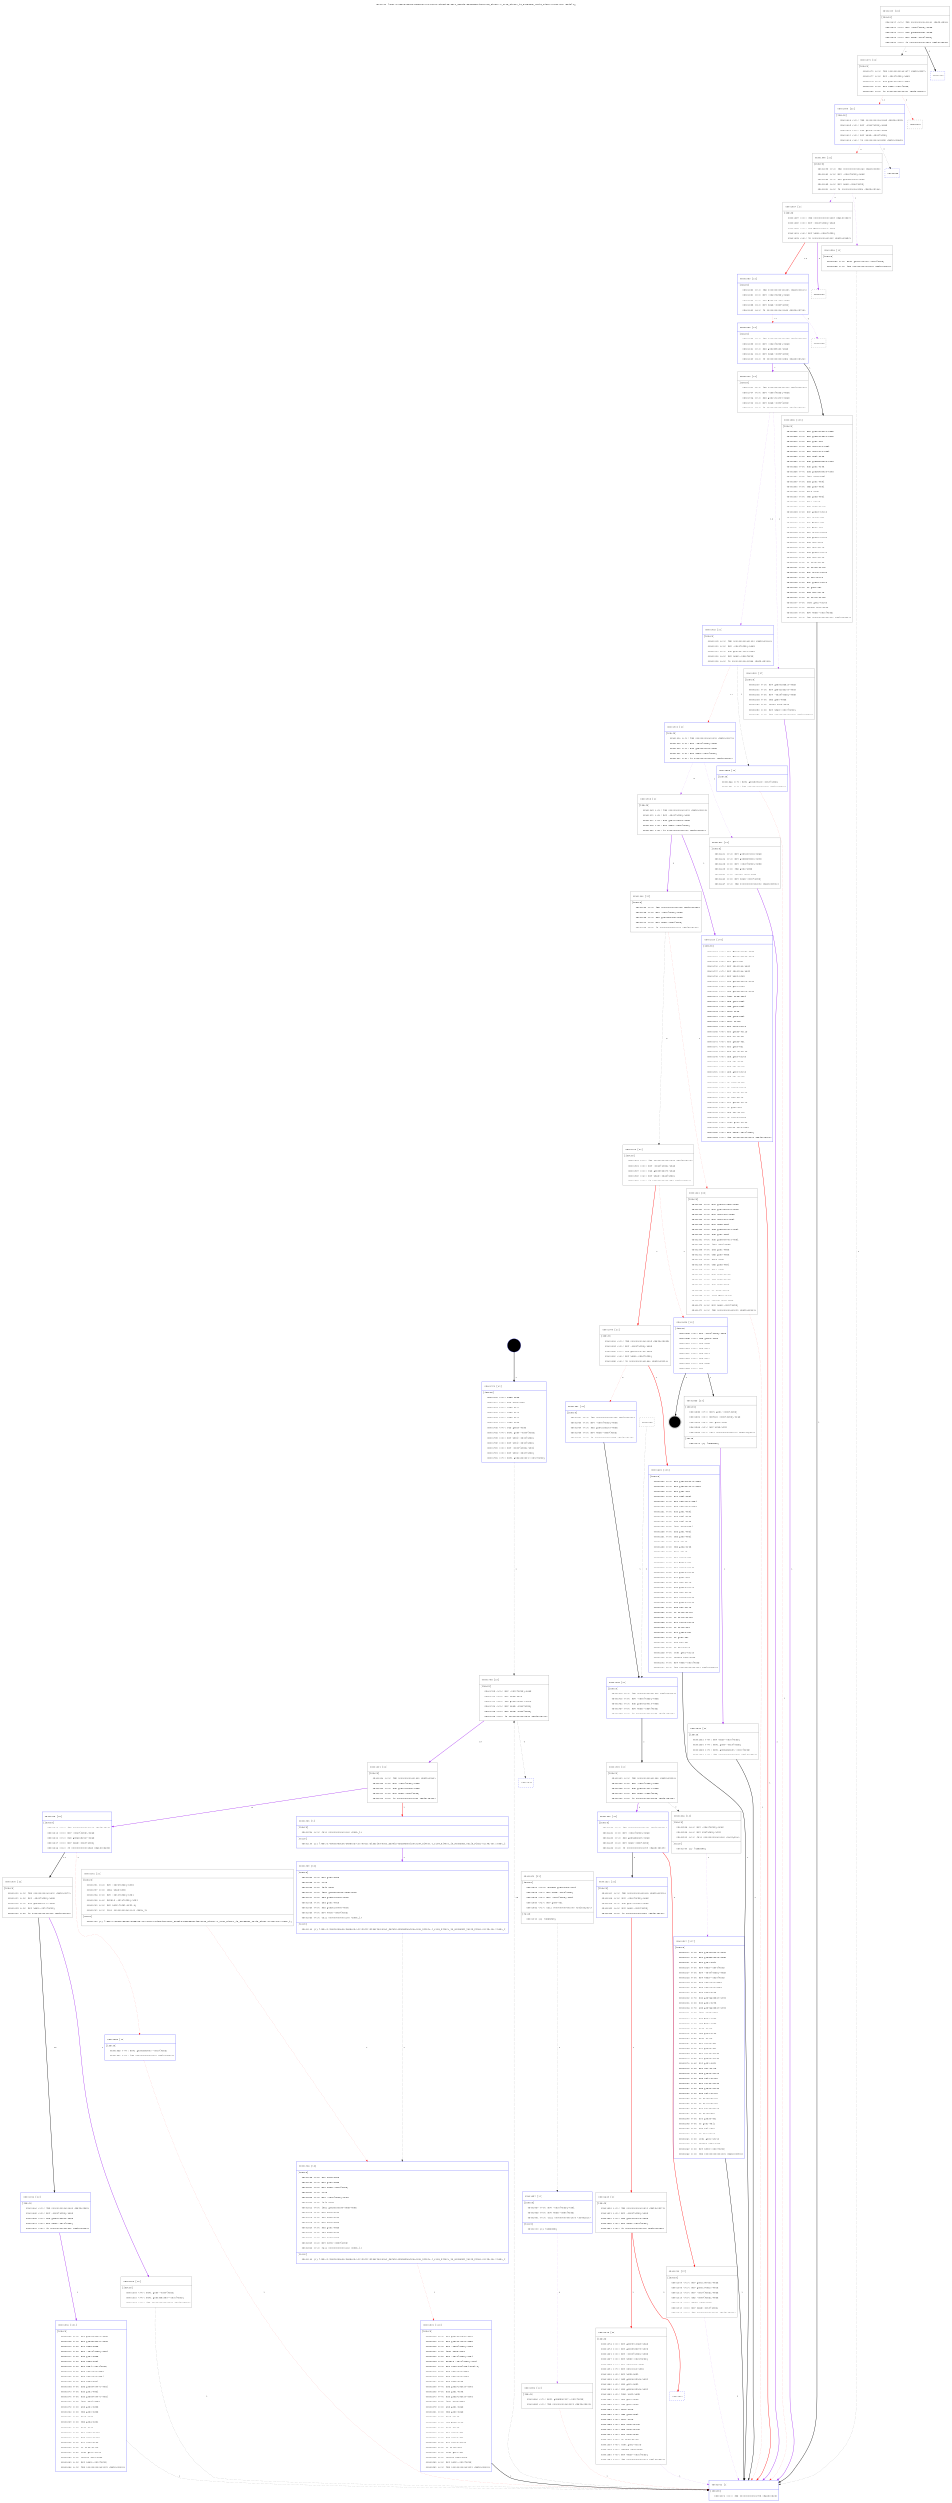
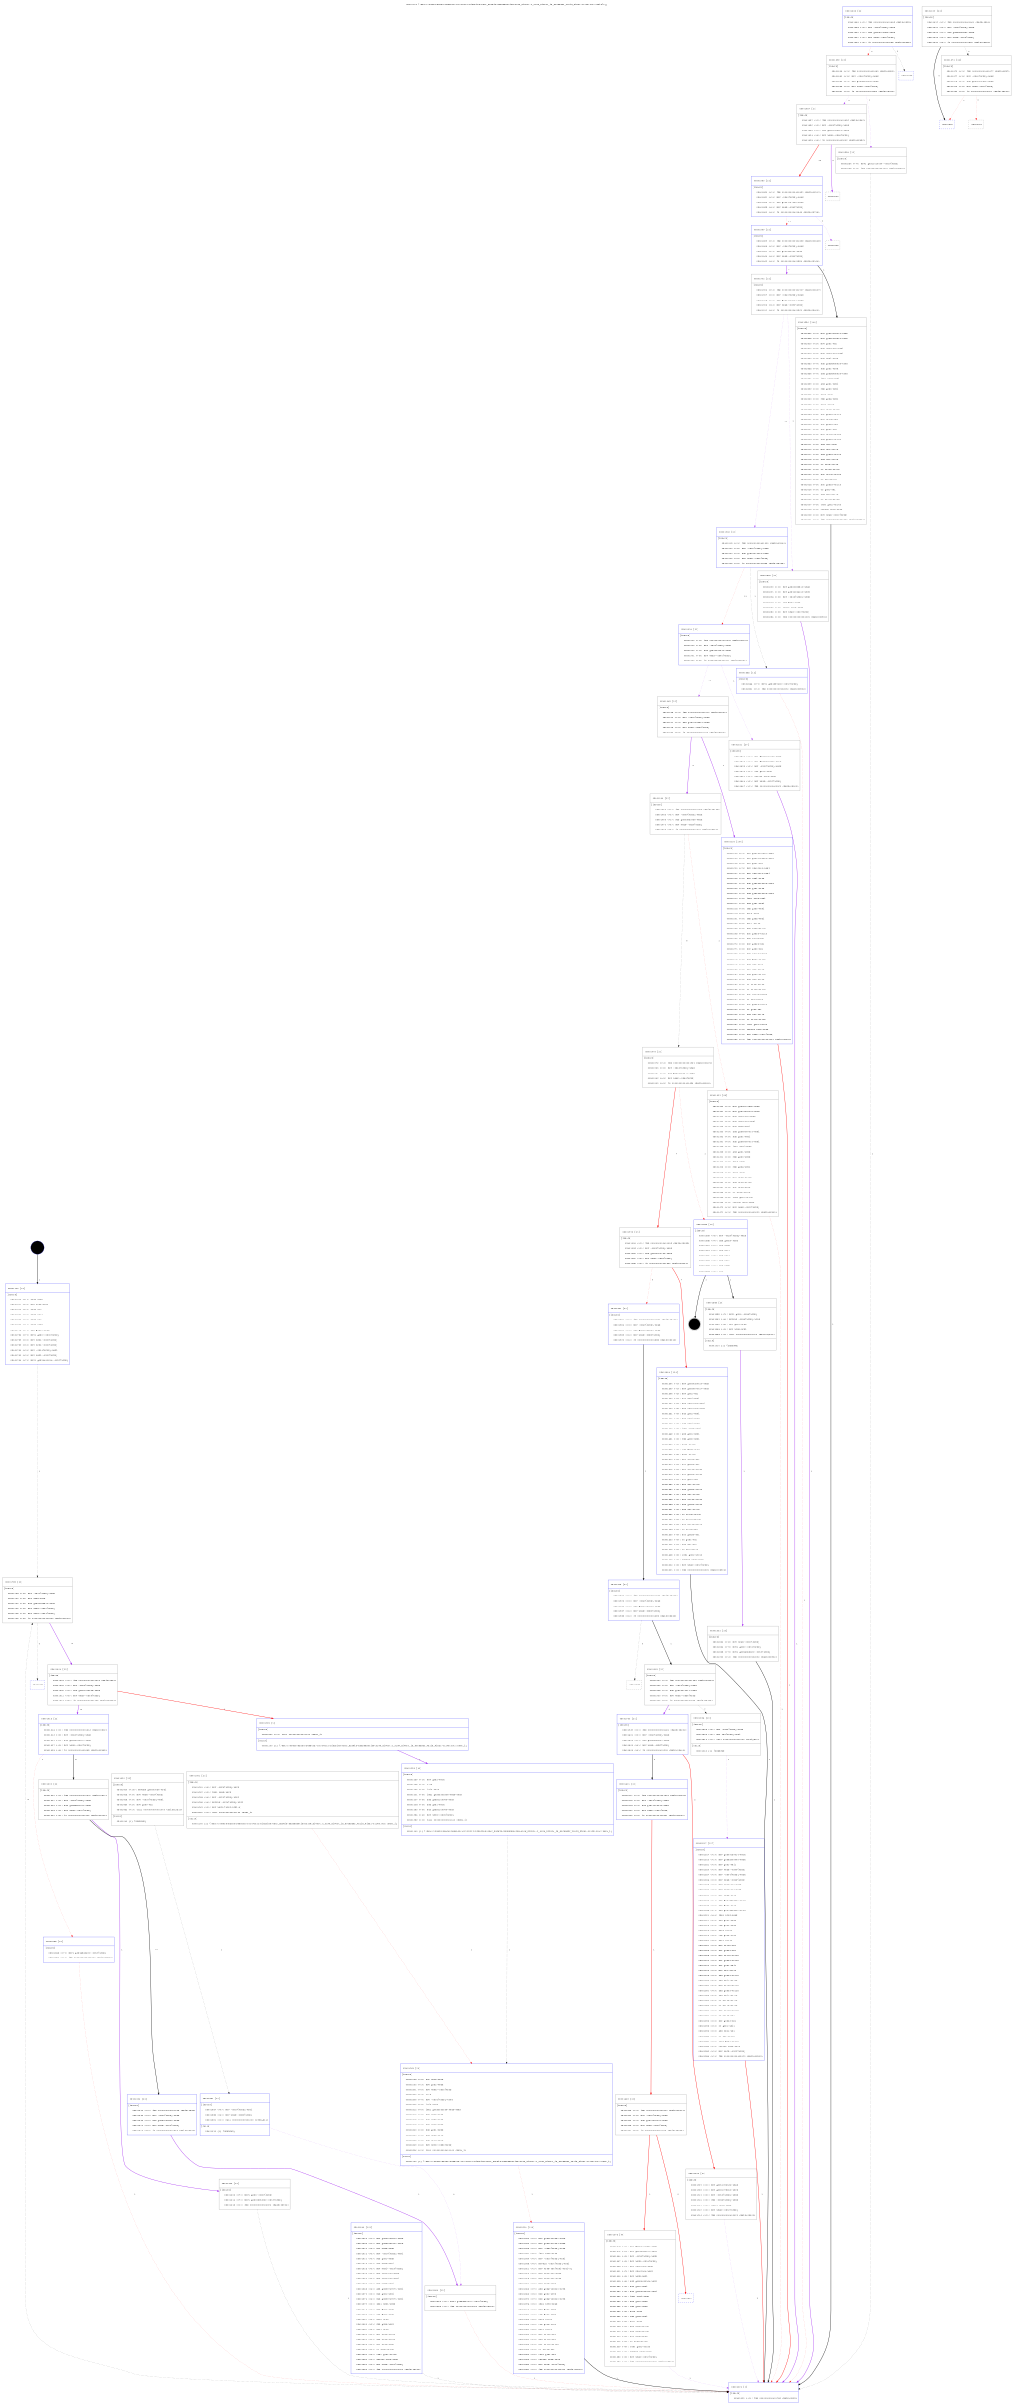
edge "0x401872 [22]" -> "0x401888 [22]": now "0x401872 [22]" -> "0x401a6c"
edge "0x401feb" -> "0x4019ca [25]": reversed
edge "0x401846 [22]" -> "0x401e46 [101]": now "0x401846 [22]" -> "0x401ee6 [12]"
edge "0x401b17 [157]" -> "0x4020c2 [5]": color black -> red
